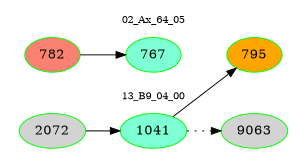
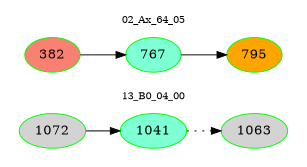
node "782": label "782" -> "382"
edge "1041" -> "795": now "767" -> "795"
cluster "13_B9_04_00": label "13_B9_04_00" -> "13_B0_04_00"
node "2072": label "2072" -> "1072"
node "9063": label "9063" -> "1063"
